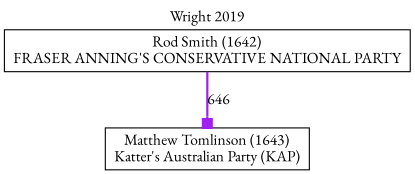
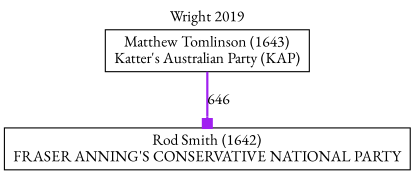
edge "Rod Smith (1642) FRASER ANNING'S CONSERVATIVE NATIONAL PARTY" -> "Matthew Tomlinson (1643) Katter's Australian Party (KAP)": reversed
